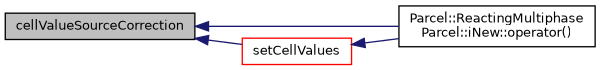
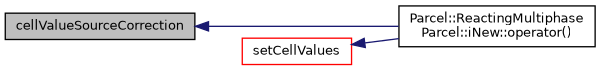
edge "setCellValues" -> "cellValueSourceCorrection": removed
